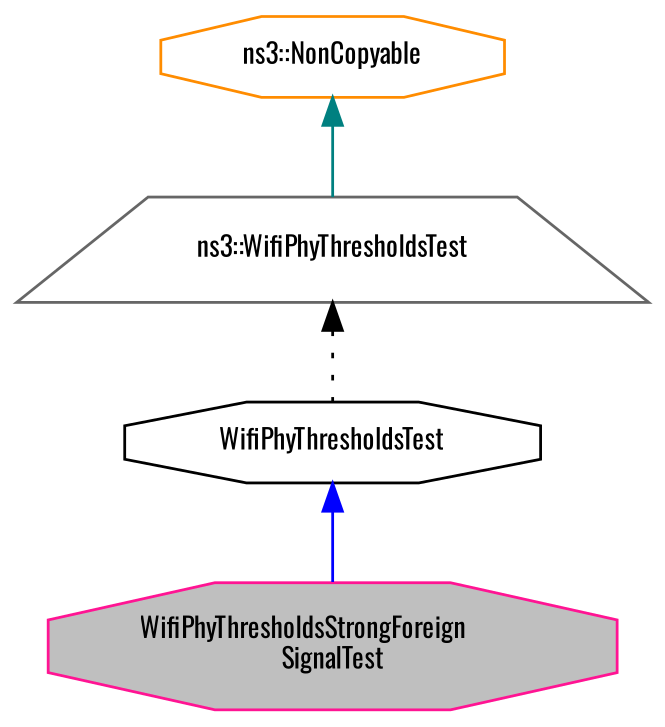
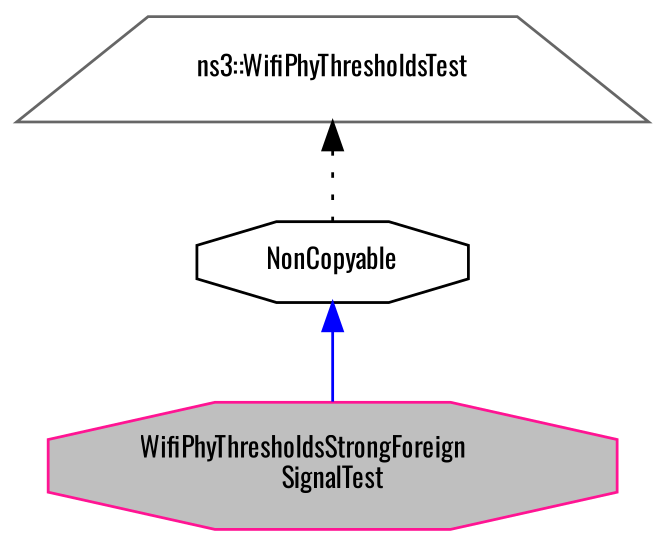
node "ns3::NonCopyable": removed
node "WifiPhyThresholdsTest": label "WifiPhyThresholdsTest" -> "NonCopyable"
